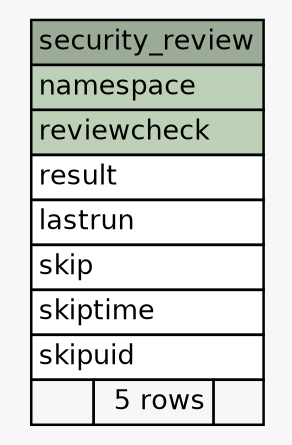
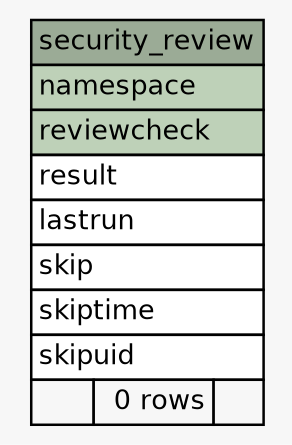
node "security_review": text "5 rows" -> "0 rows"
